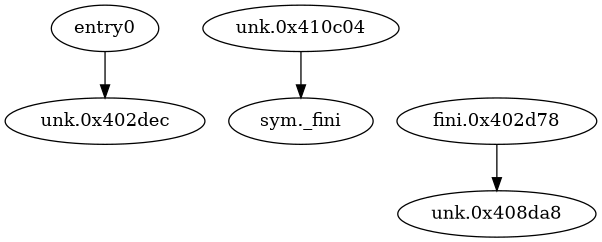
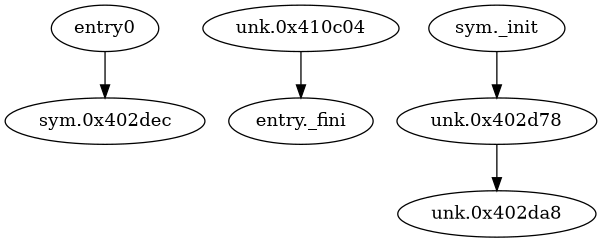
node "sym._init": added
node "unk.0x402dec": label "unk.0x402dec" -> "sym.0x402dec"
node "sym._fini": label "sym._fini" -> "entry._fini"
node "fini.0x402d78": label "fini.0x402d78" -> "unk.0x402d78"
node "unk.0x408da8": label "unk.0x408da8" -> "unk.0x402da8"
